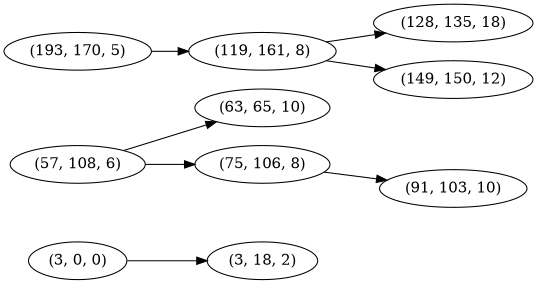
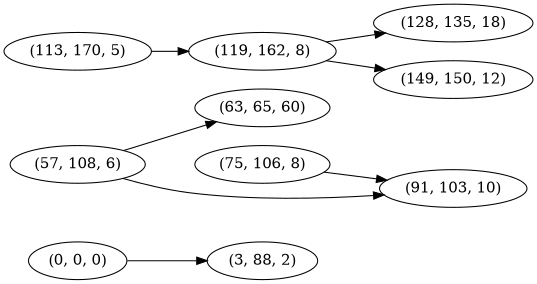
node "(193, 170, 5)": label "(193, 170, 5)" -> "(113, 170, 5)"
node "(119, 161, 8)": label "(119, 161, 8)" -> "(119, 162, 8)"
node "(63, 65, 10)": label "(63, 65, 10)" -> "(63, 65, 60)"
edge "(57, 108, 6)" -> "(75, 106, 8)": now "(57, 108, 6)" -> "(91, 103, 10)"
node "(3, 0, 0)": label "(3, 0, 0)" -> "(0, 0, 0)"
node "(3, 18, 2)": label "(3, 18, 2)" -> "(3, 88, 2)"
